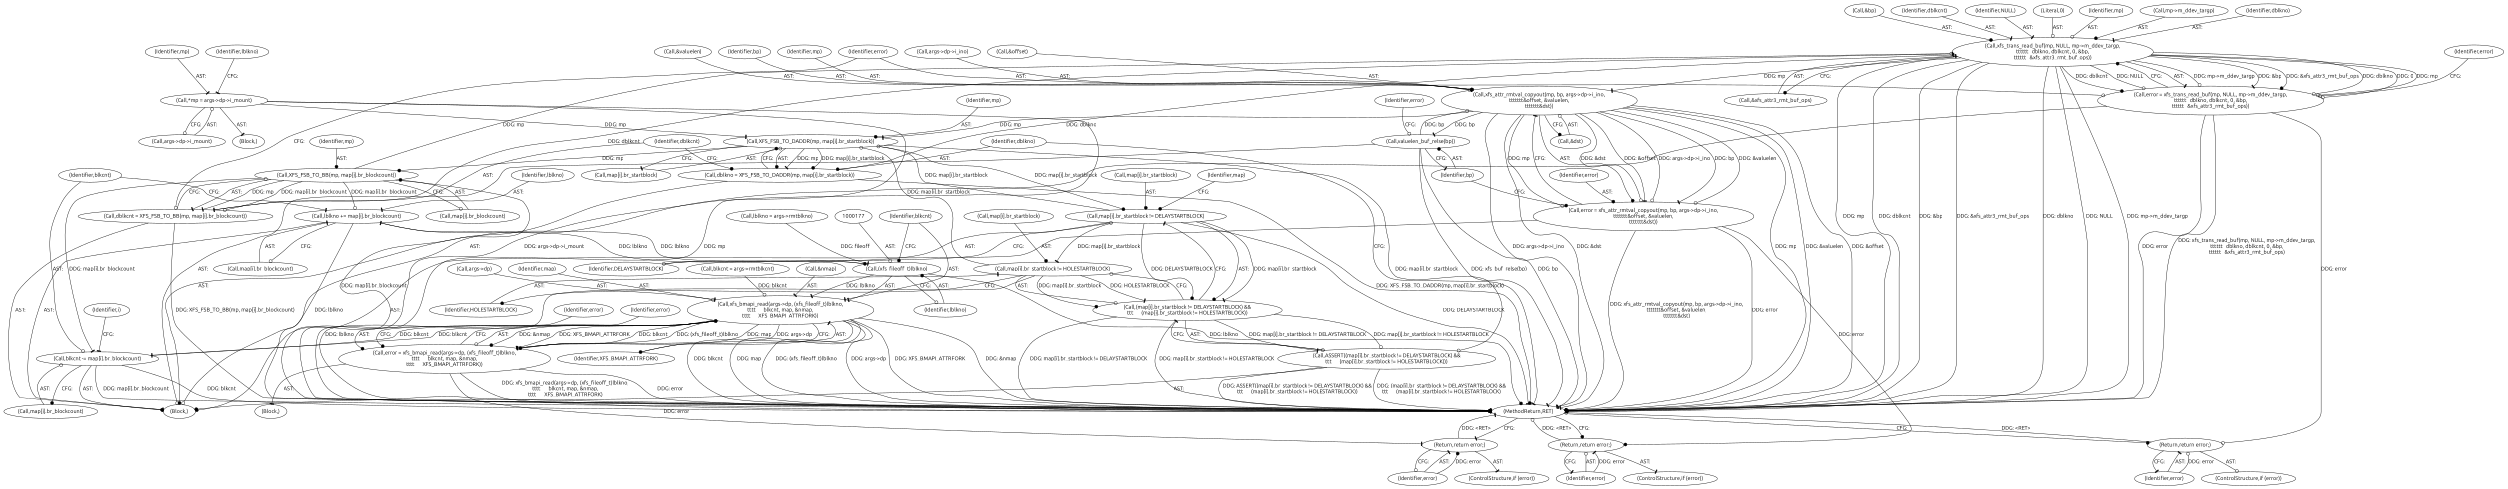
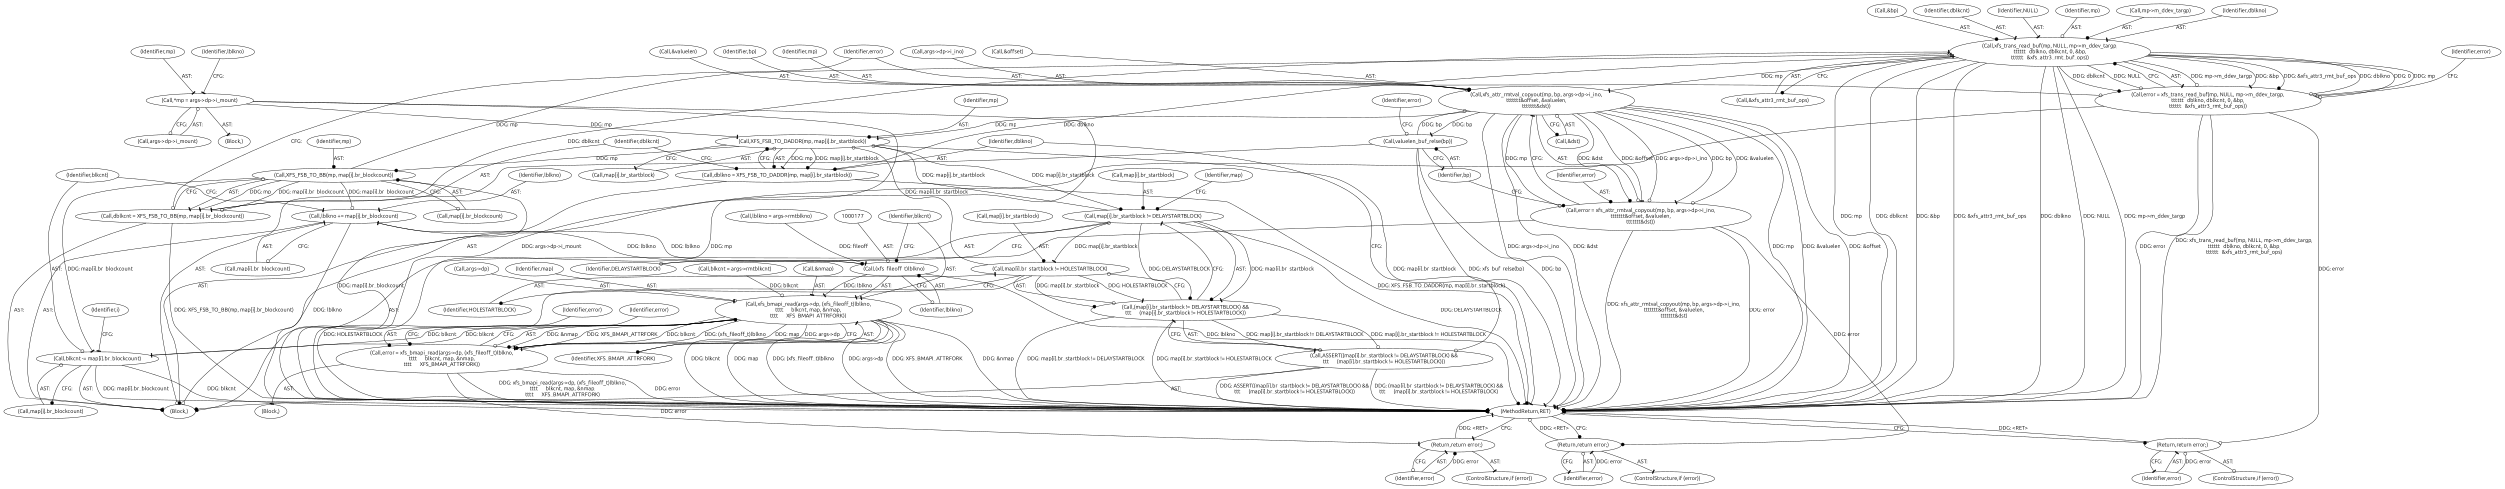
node "(Literal,0)": removed
edge "(Call,map[i].br_startblock != HOLESTARTBLOCK)" -> "(MethodReturn,RET)": label "DDG: lblkno" -> "DDG: HOLESTARTBLOCK"
